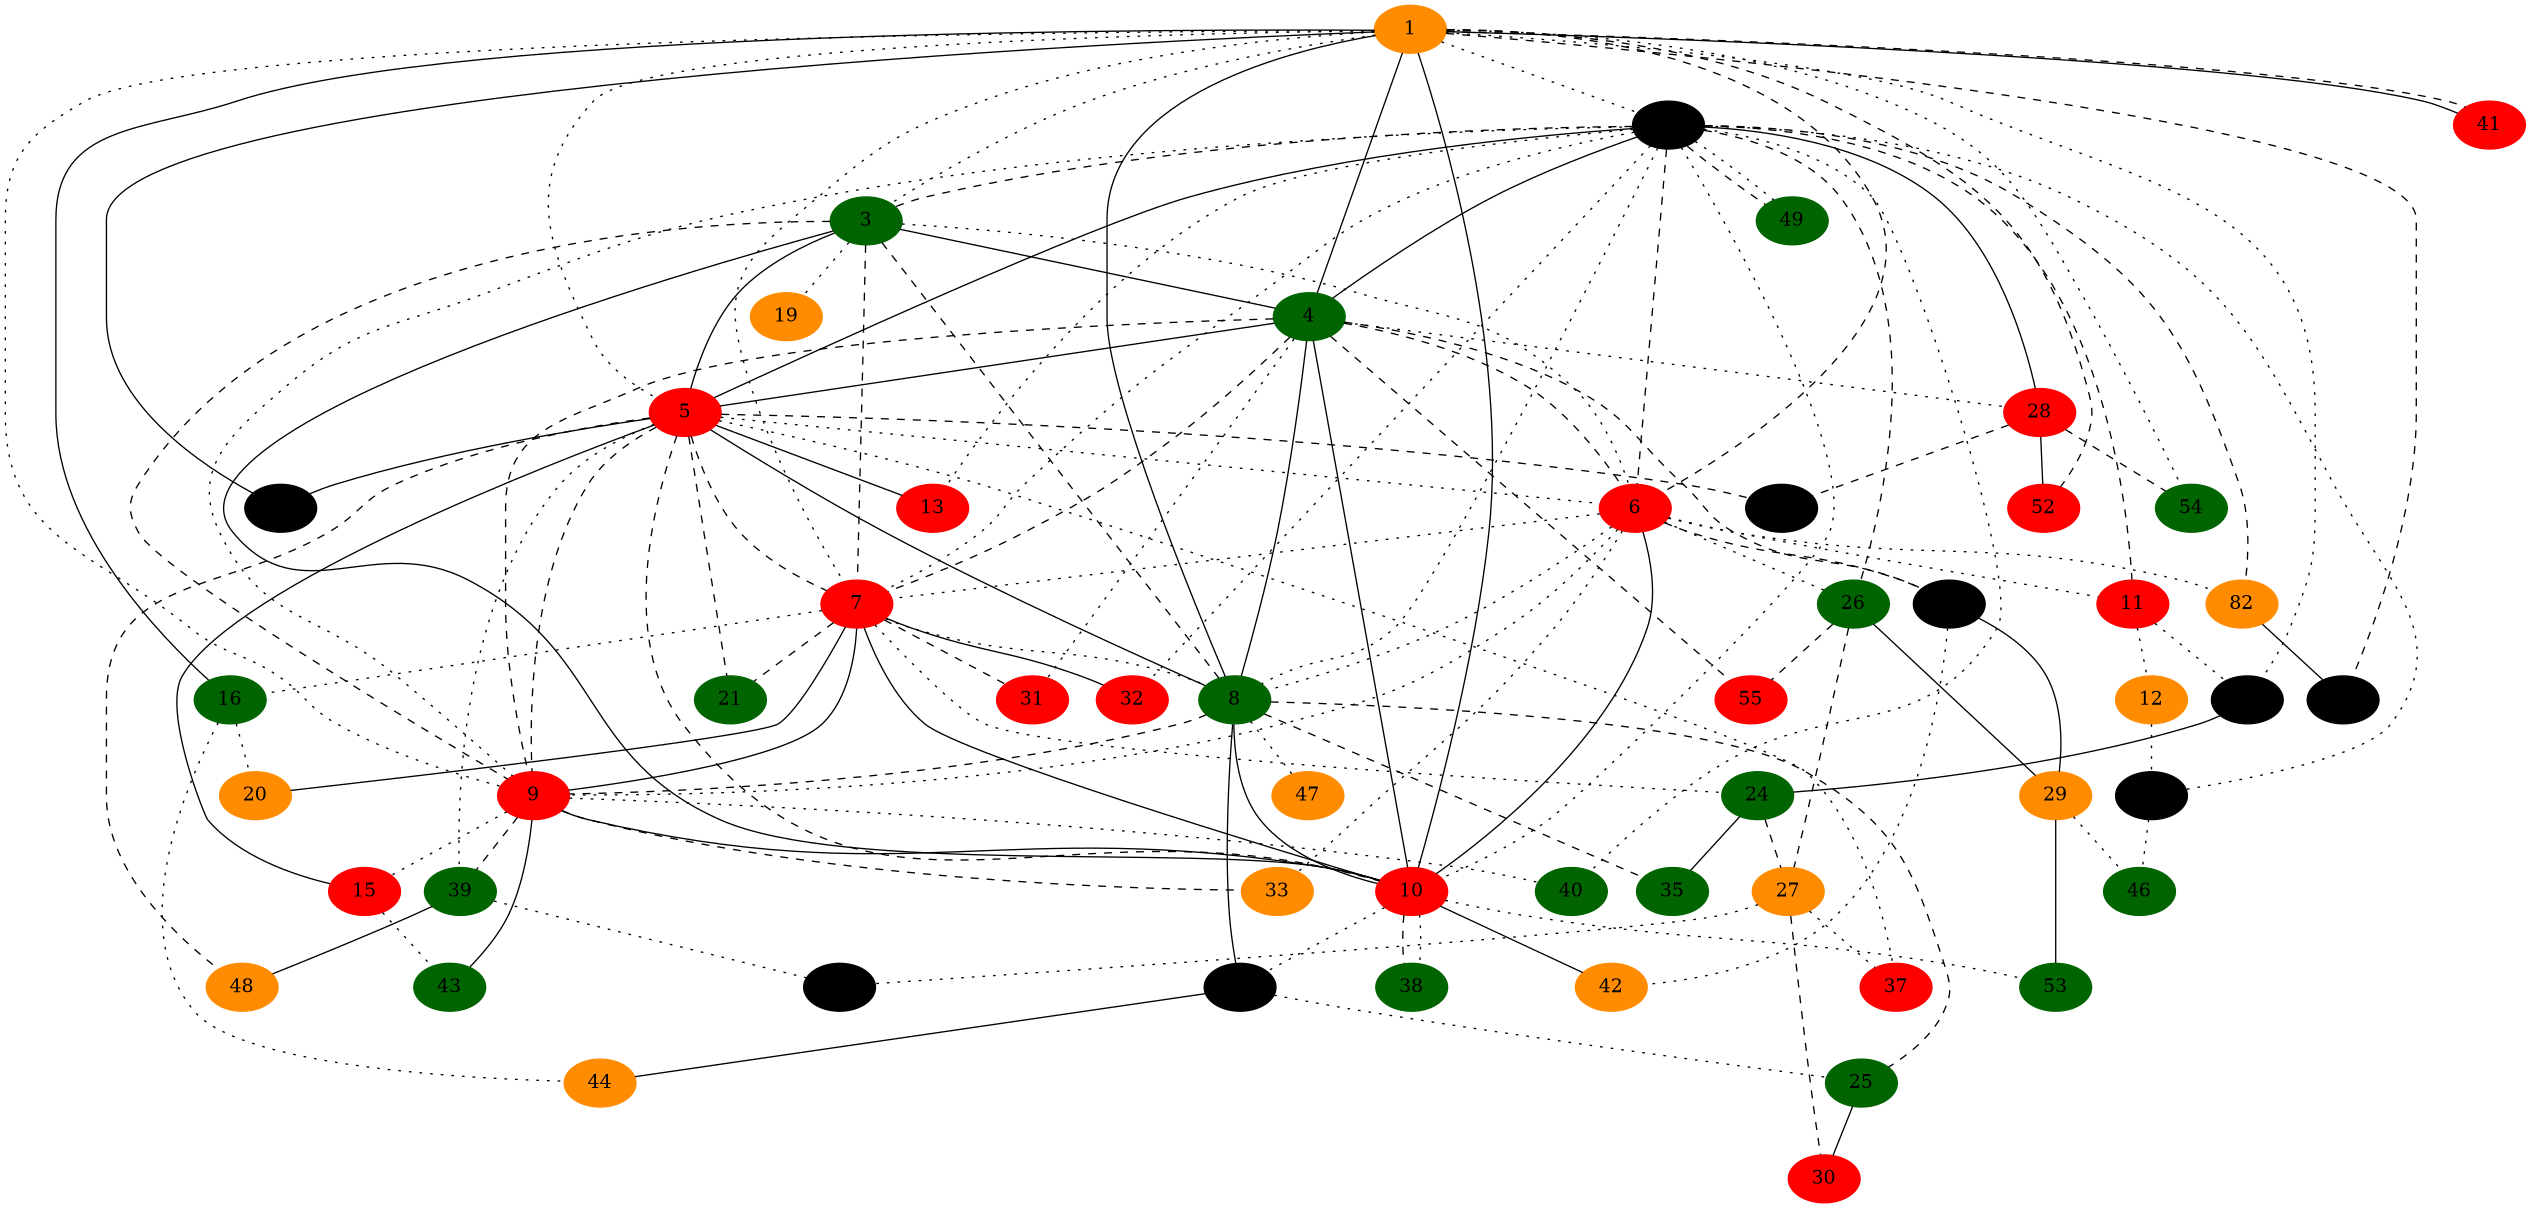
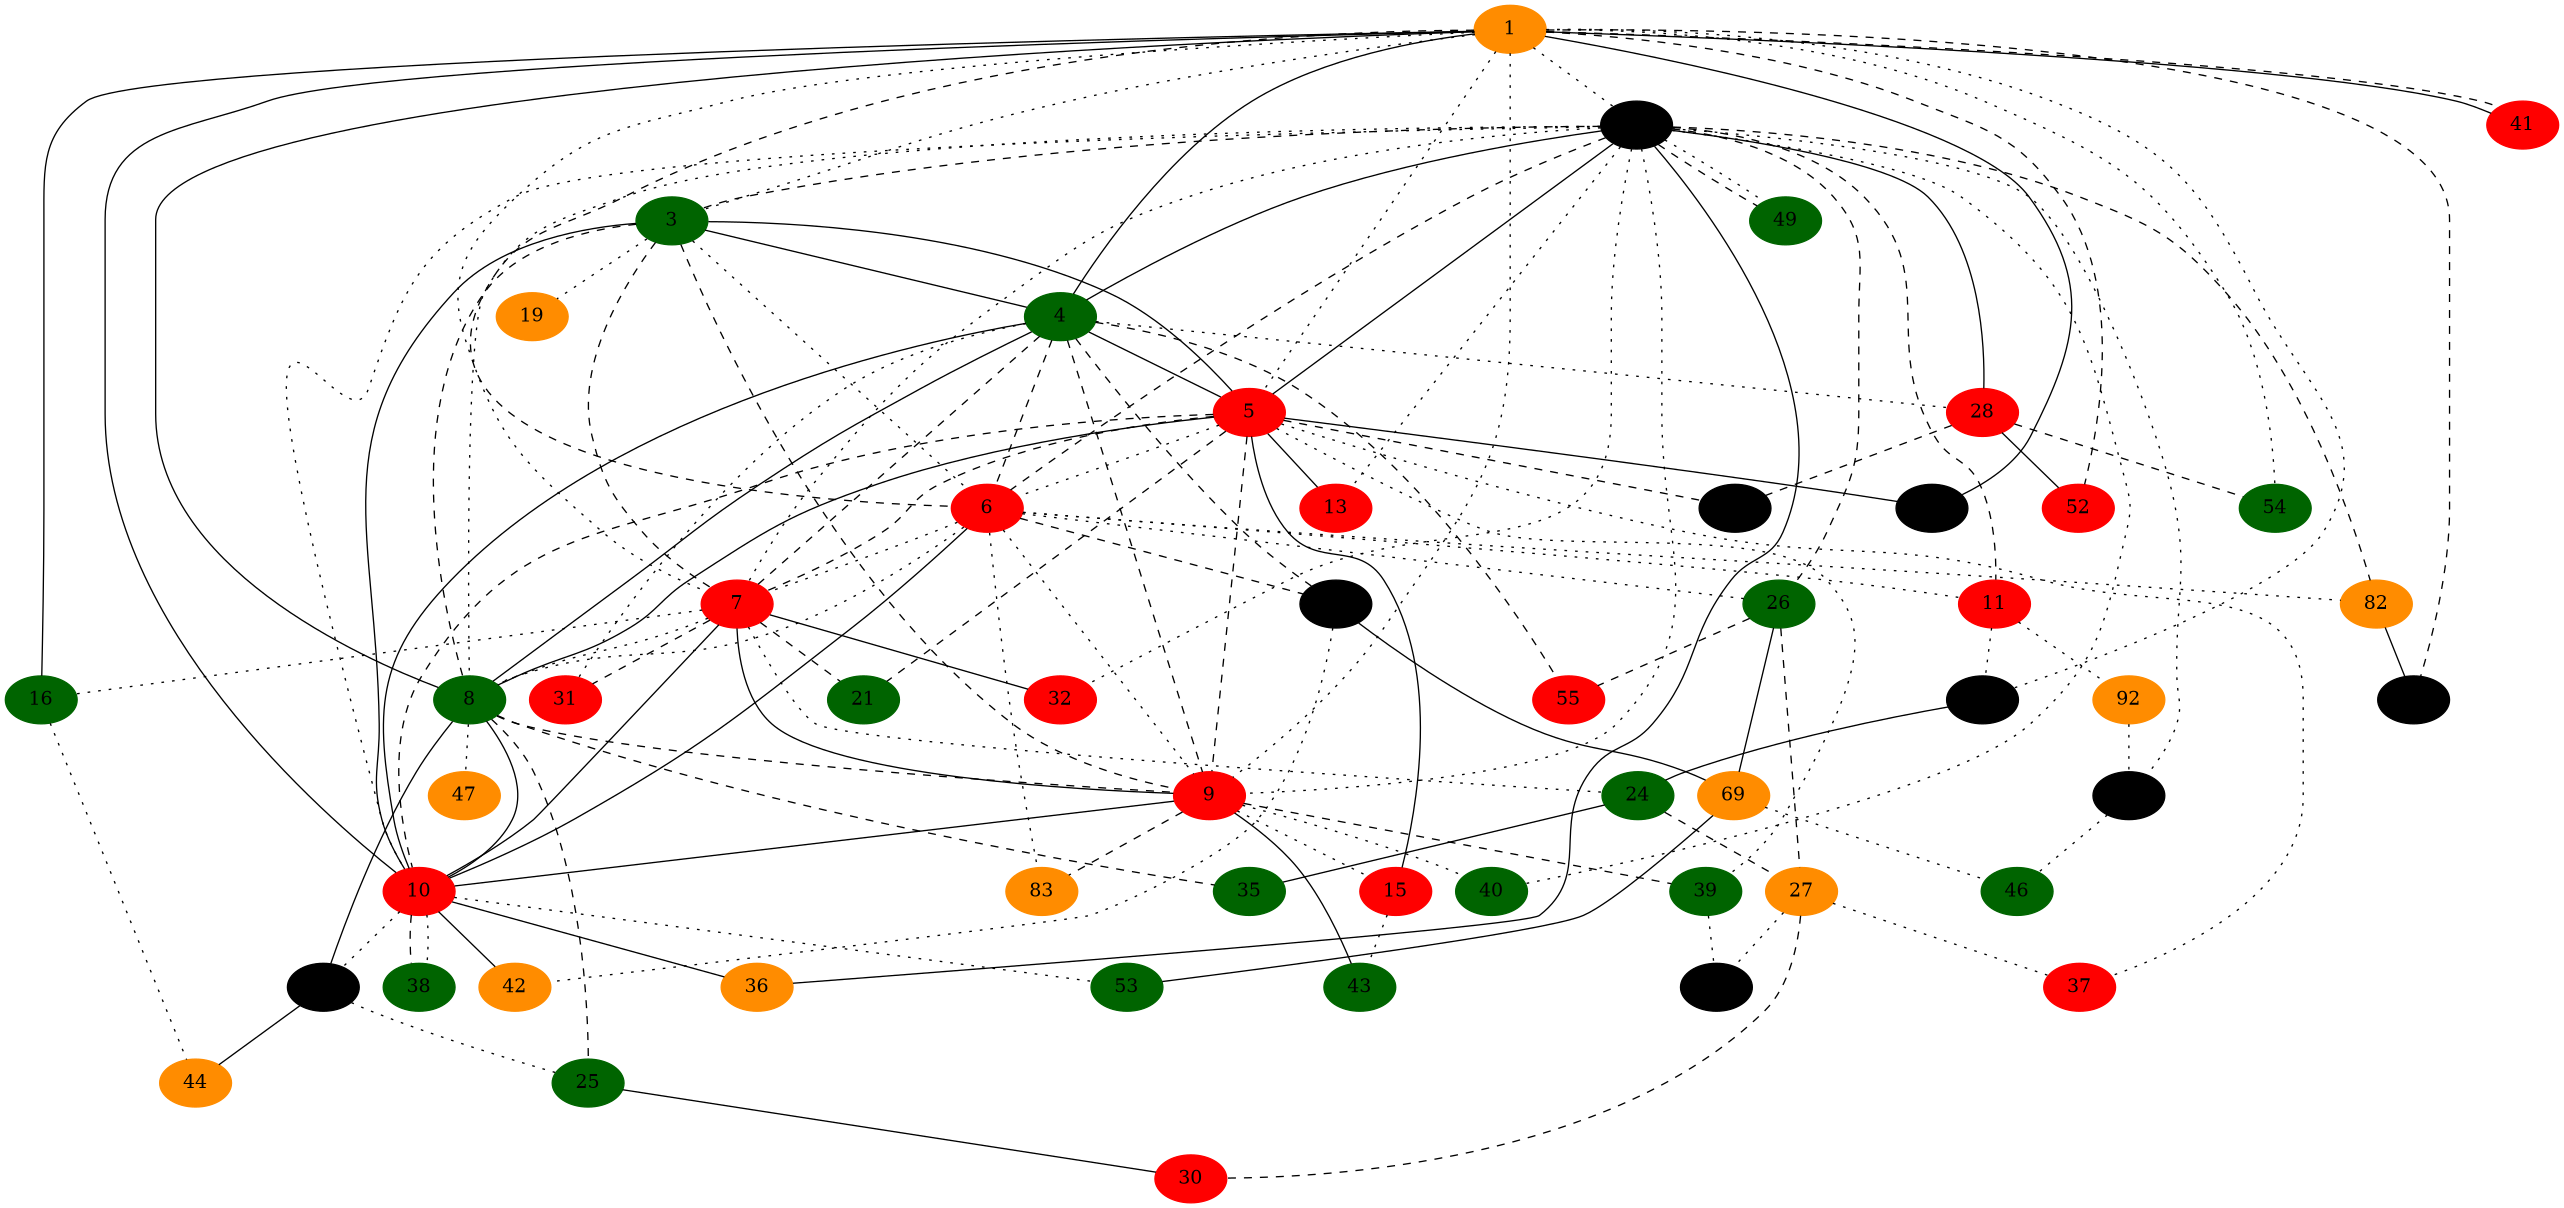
node "12": label "12" -> "92"
node "20": removed
node "29": label "29" -> "69"
node "33": label "33" -> "83"
node "48": removed
node "36": added
